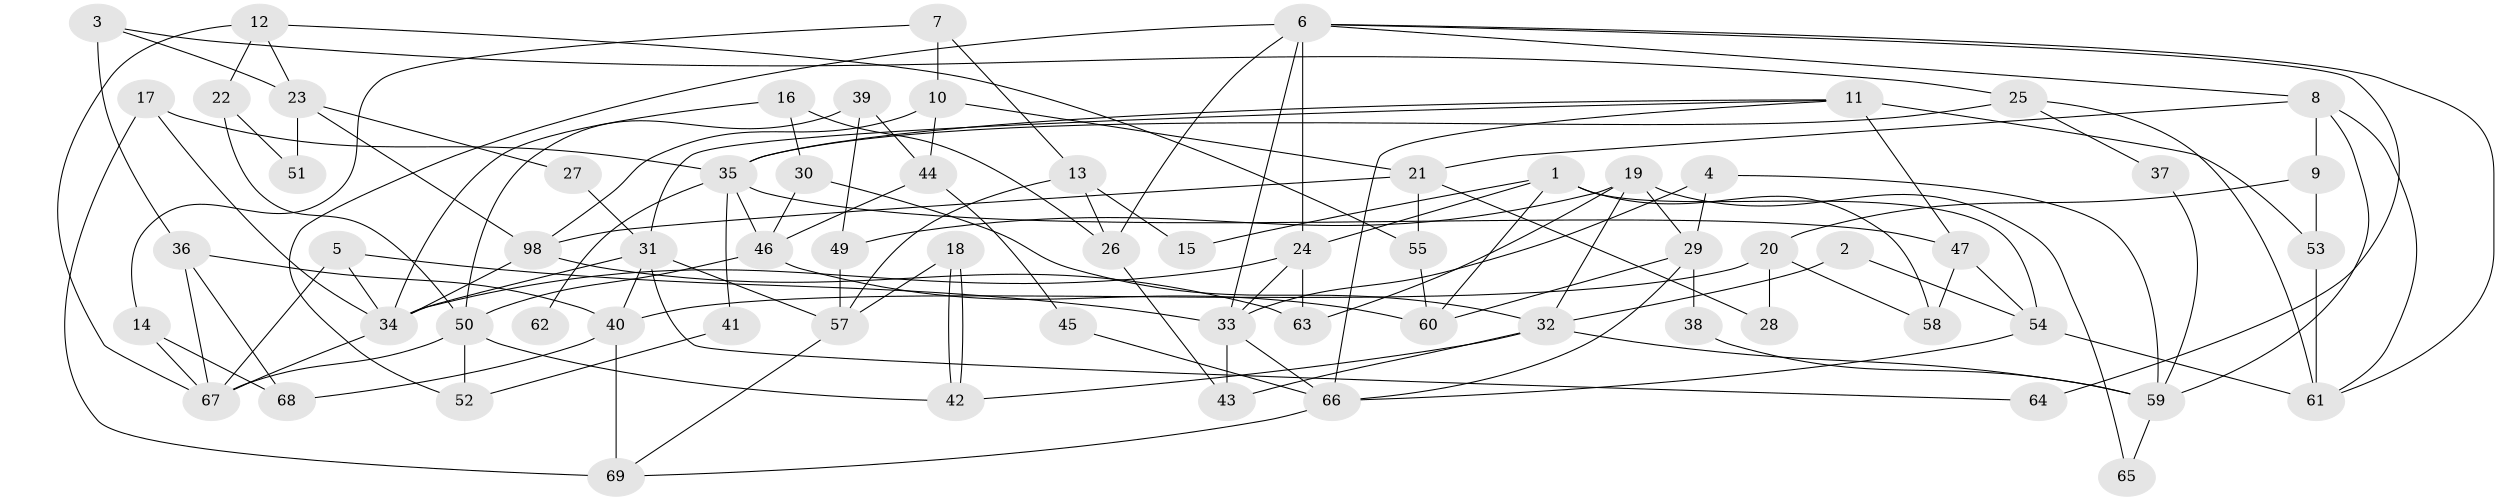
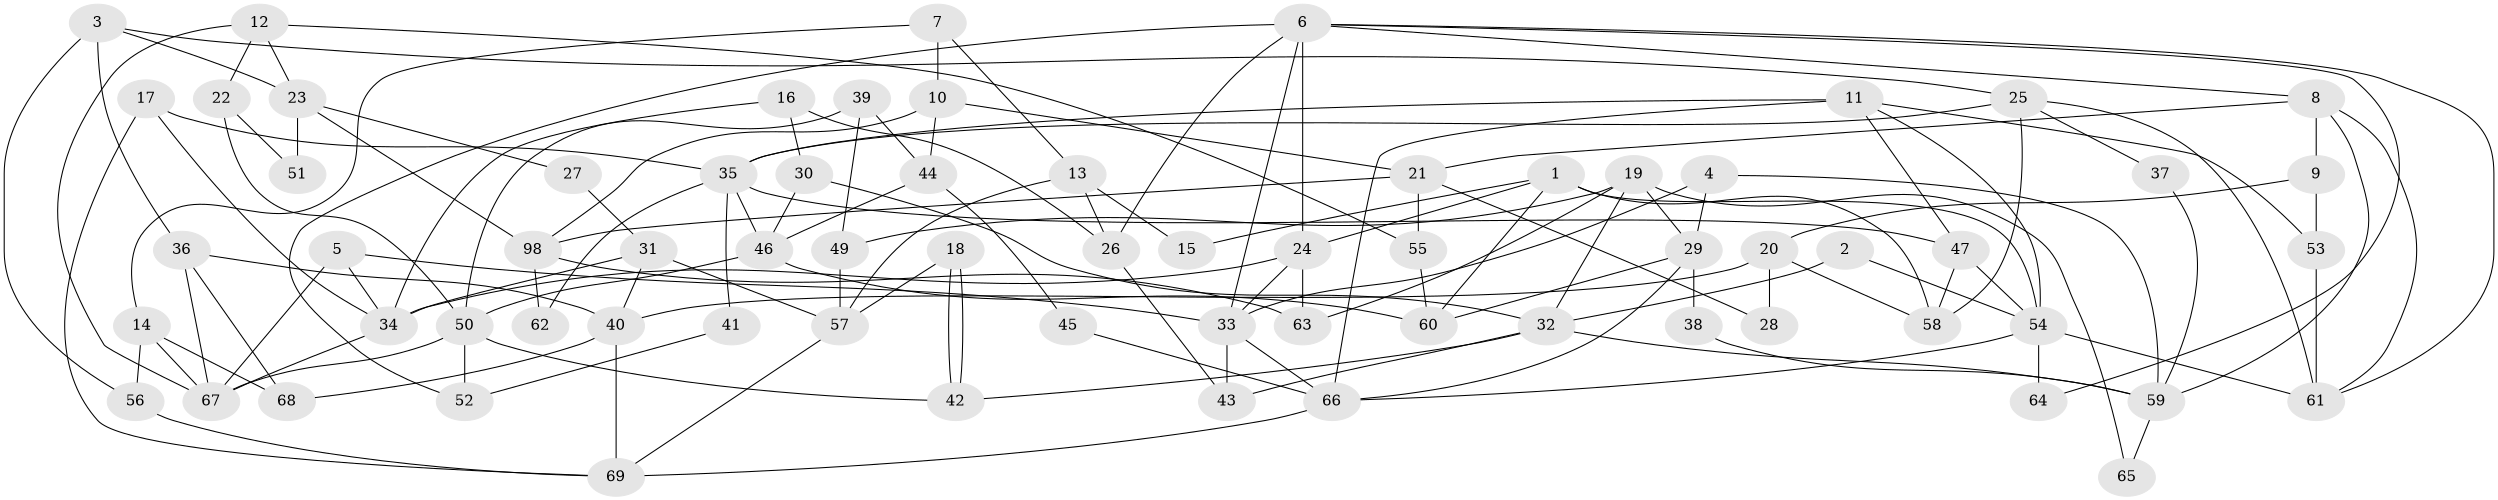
edge "11" -- "31": now "11" -- "54"
edge "25" -- "58": added
edge "98" -- "34": now "98" -- "62"
edge "31" -- "64": now "54" -- "64"
node "56": added
